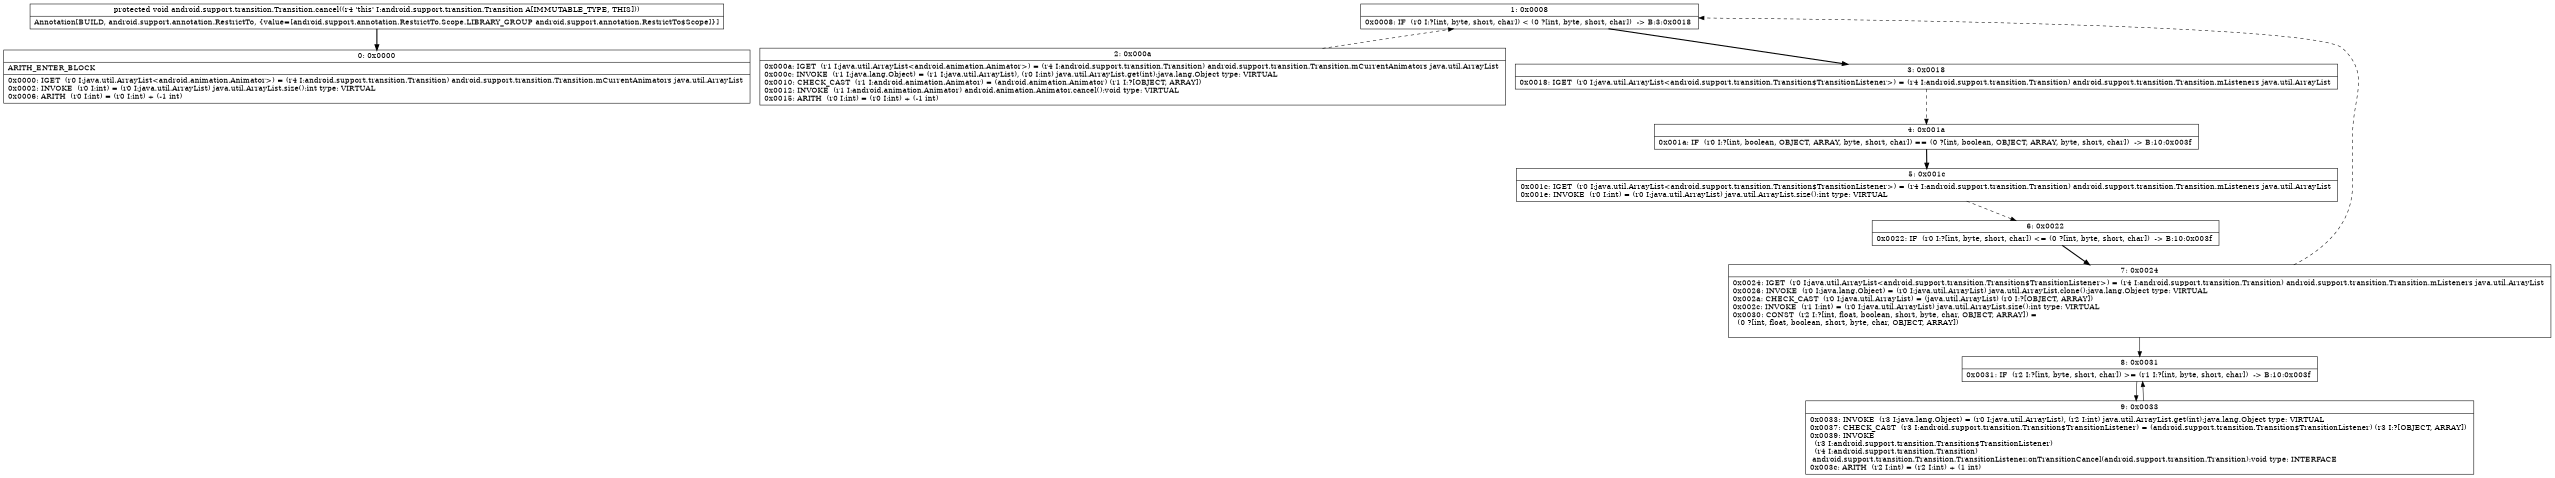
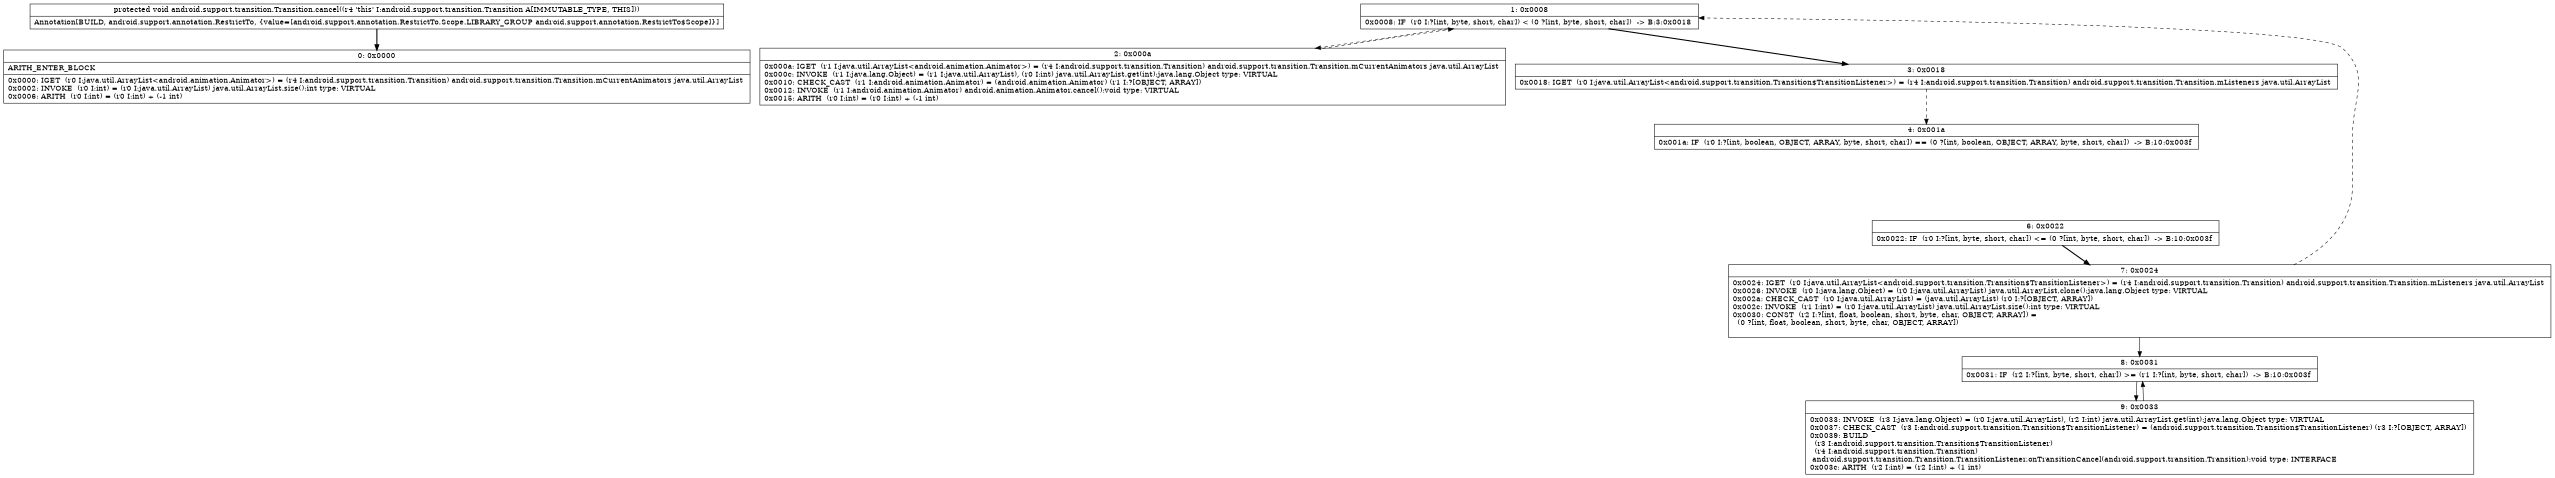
edge "1: 0x0008" -> "2: 0x000a": added
node "5: 0x001c": removed
node "9: 0x0033": text "0x0039: INVOKE" -> "0x0039: BUILD"
